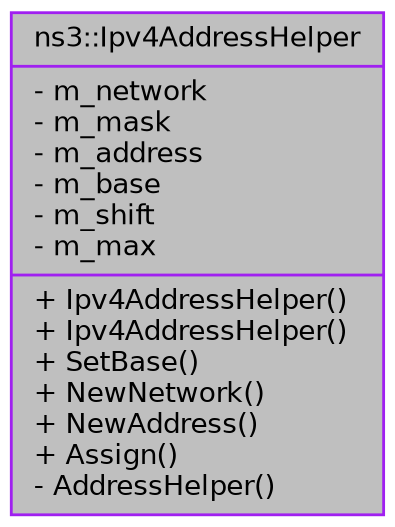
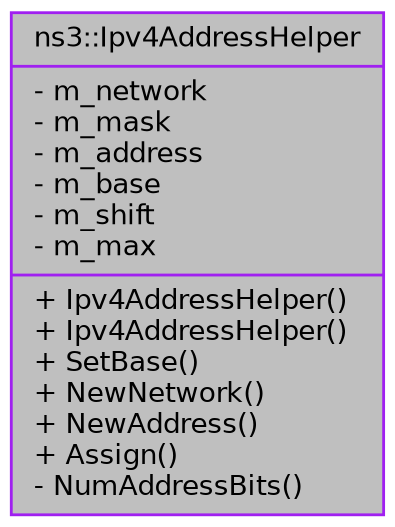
node "ns3::Ipv4AddressHelper": text "- AddressHelper()" -> "- NumAddressBits()"
